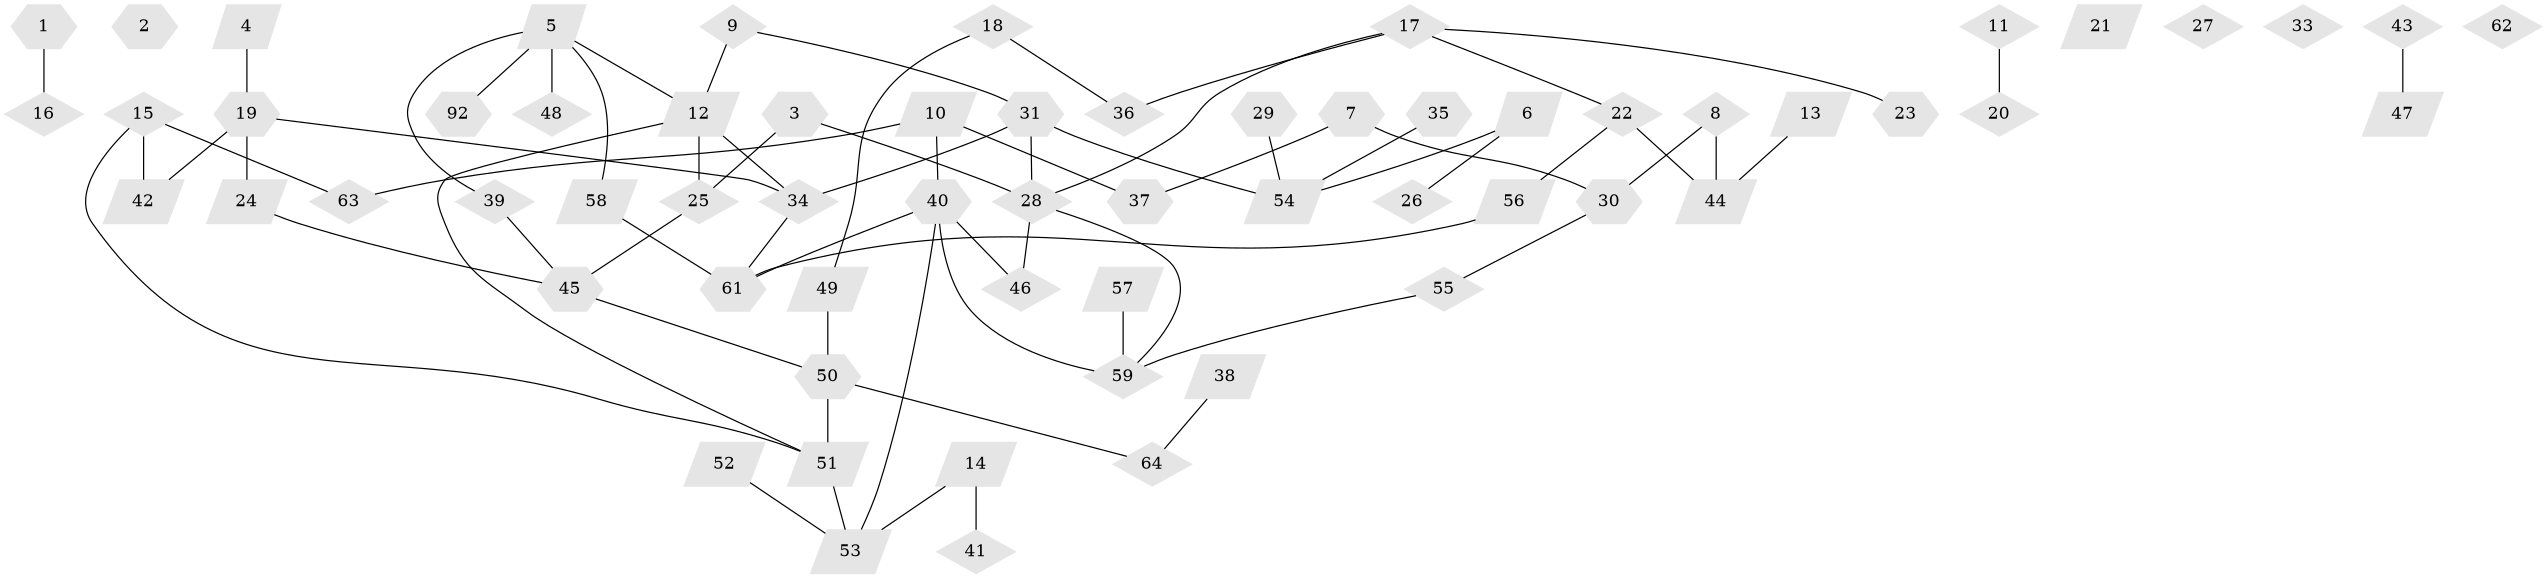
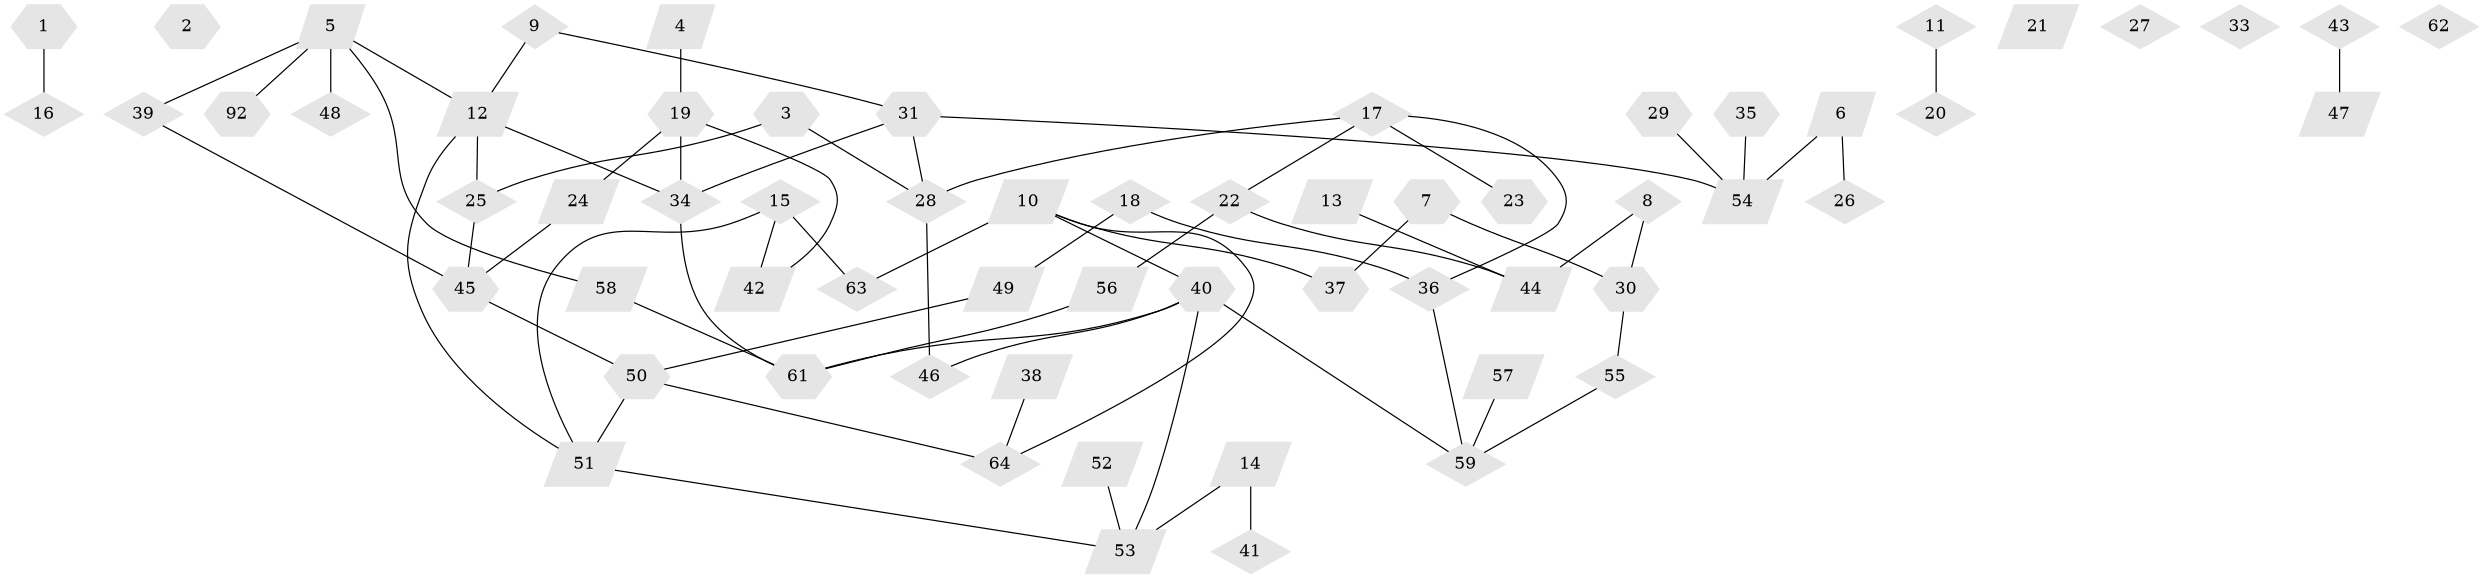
edge "28" -- "59": now "36" -- "59"
edge "10" -- "64": added
